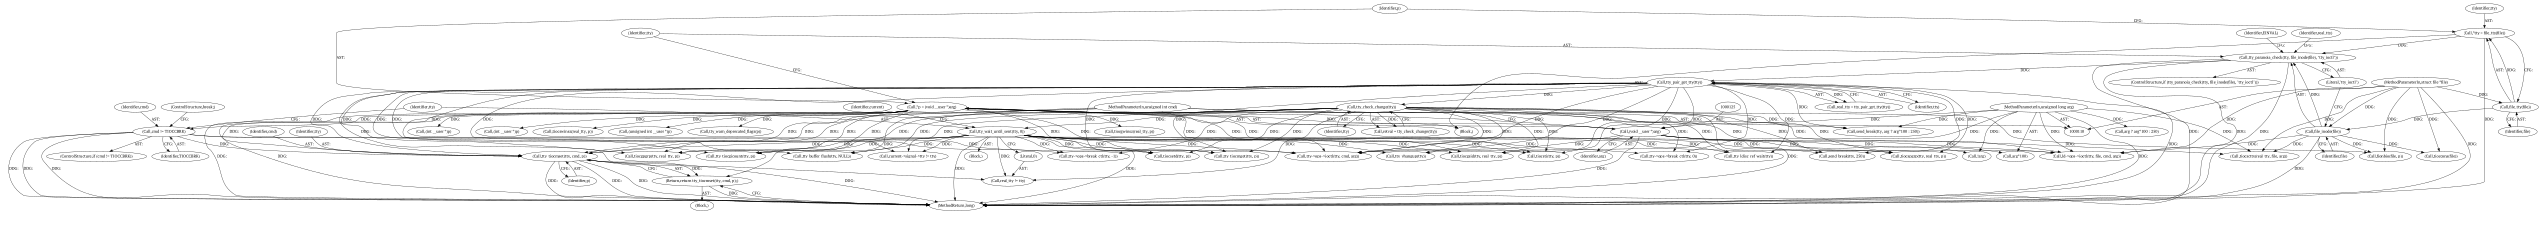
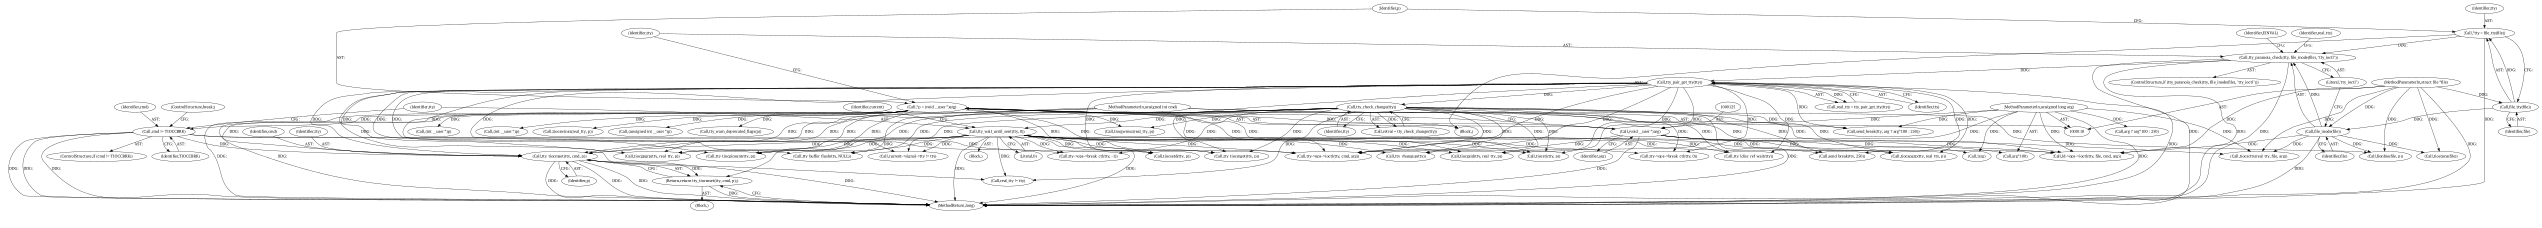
edge "(Call,tty_check_change(tty))" -> "(Call,tiocsetd(tty, p))": now "(Call,tty_check_change(tty))" -> "(Call,tiocgwinsz(real_tty, p))"
edge "(Literal,0)" -> "(Call,real_tty != tty)": now "(Literal,0)" -> "(Call,tty_wait_until_sent(tty, 0))"
